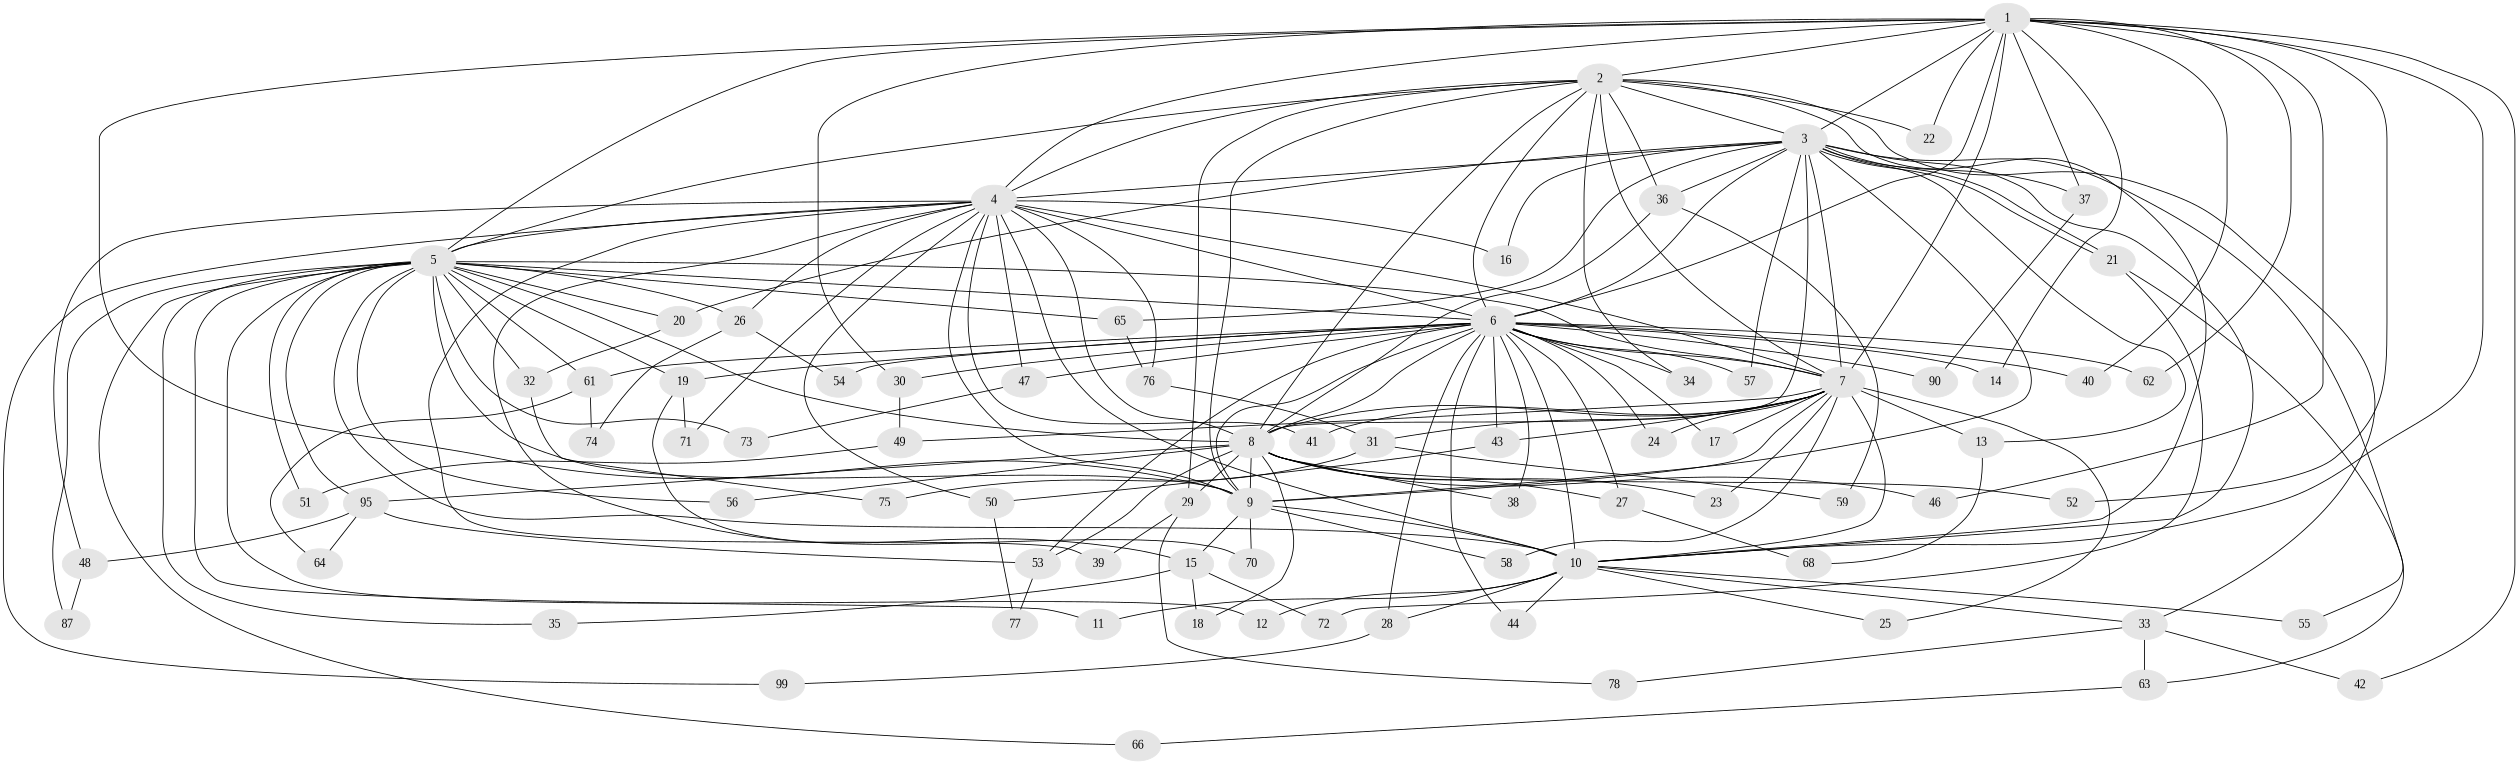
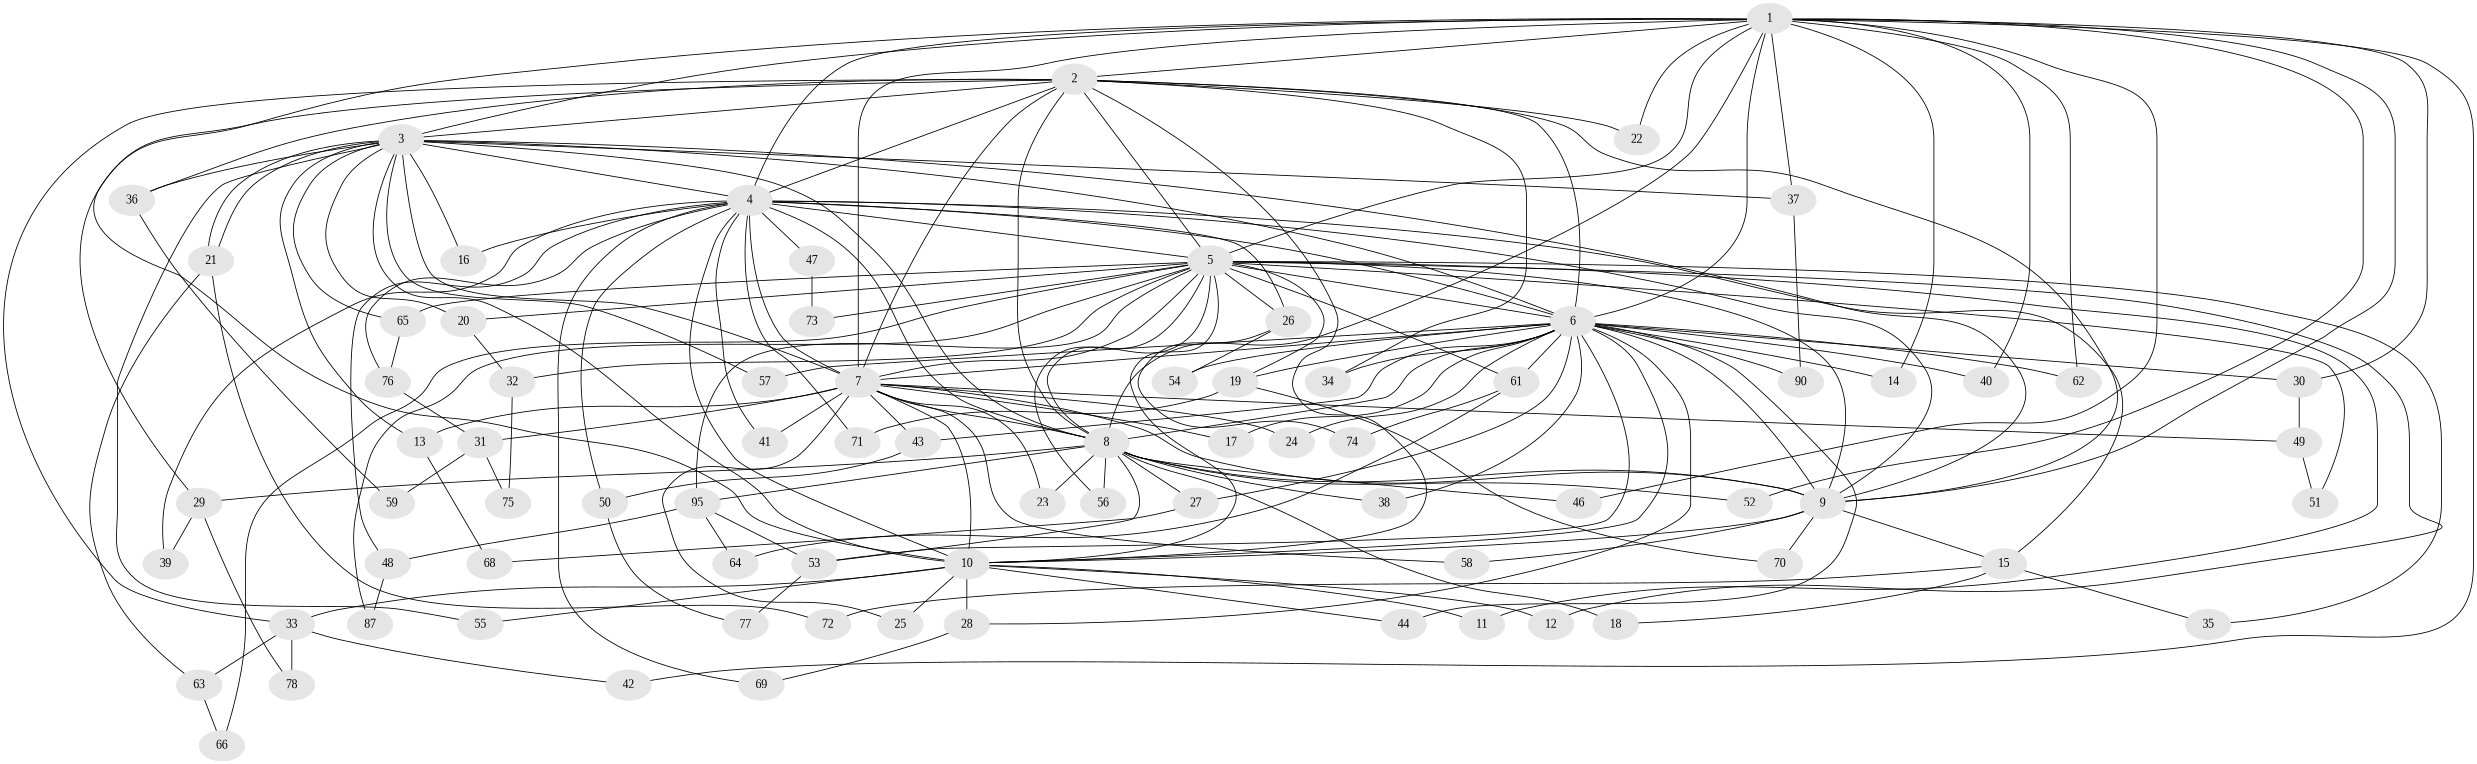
edge "36" -- "8": now "1" -- "8"
edge "6" -- "47": removed
node "99": label "99" -> "69"
